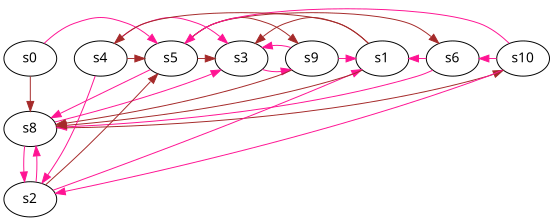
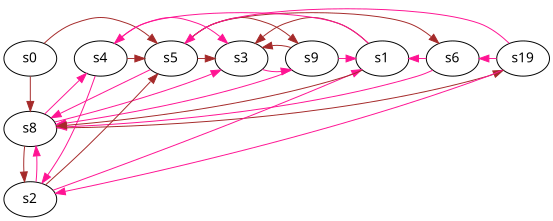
edge "s1" -> "s4": color brown -> deeppink
edge "s0" -> "s5": color deeppink -> brown
edge "s9" -> "s3": color deeppink -> brown
node "s10": label "s10" -> "s19"
edge "s8" -> "s4": added
edge "s9" -> "s8": color brown -> deeppink
edge "s8" -> "s2": color deeppink -> brown
